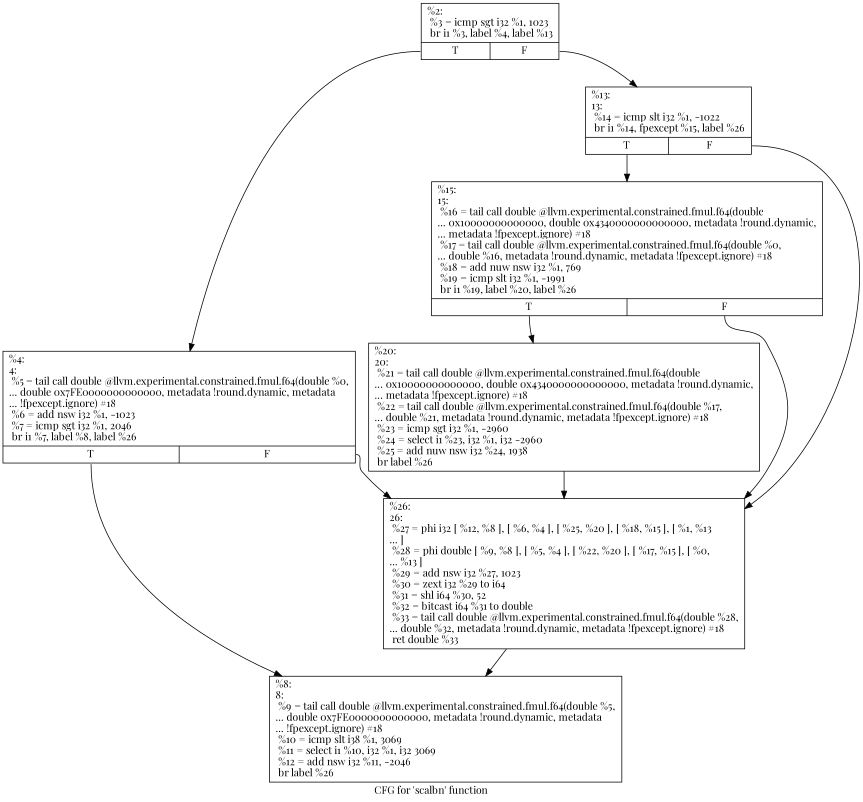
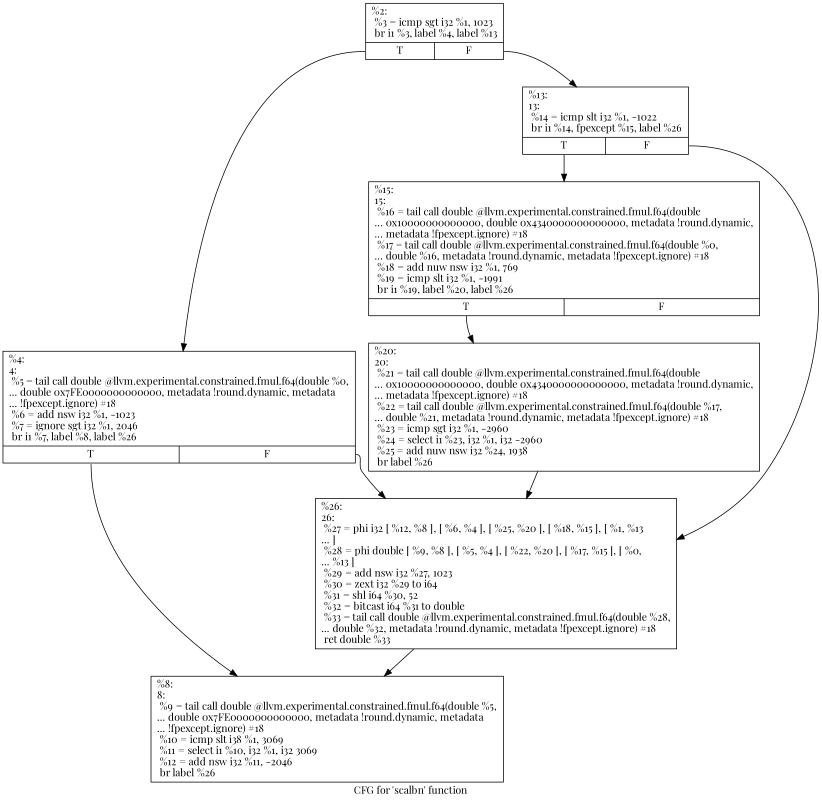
edge "%15:" -> "%26:": removed
node "%4:": text "%7 = icmp sgt i32 %1, 2046" -> "%7 = ignore sgt i32 %1, 2046"
